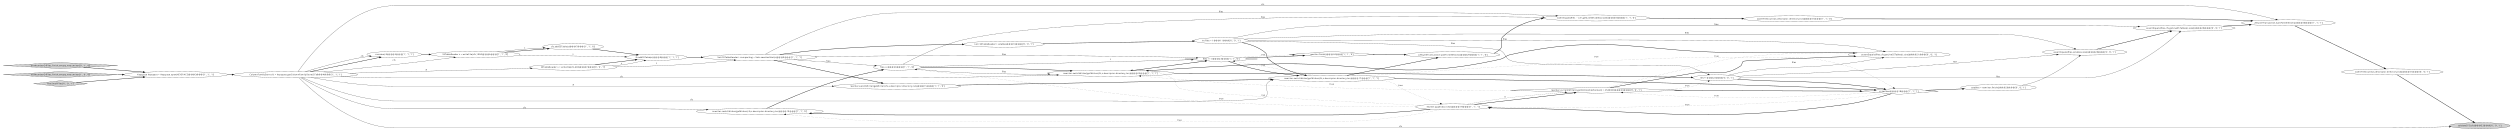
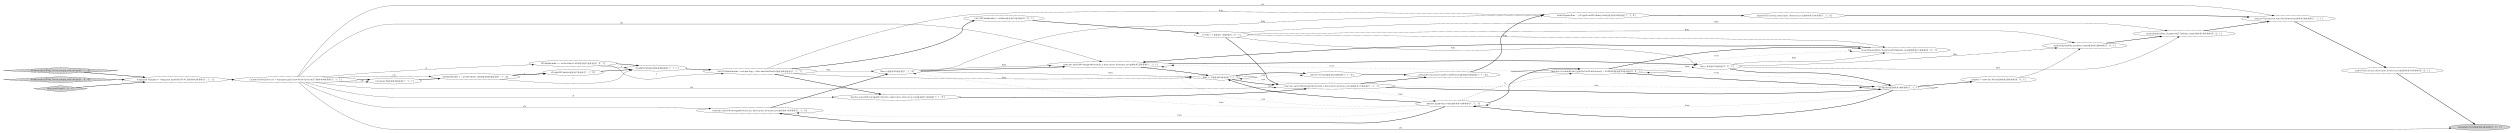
node "rewriter.finish()@@@24@@@['1', '1', '0']": shape diamond -> ellipse
edge "files++@@@20@@@['1', '1', '0']" -> "files == 3@@@23@@@['1', '1', '0']": label "s" -> "files"
edge "rewriter.append(ci.next())@@@19@@@['1', '1', '1']" -> "files == 3@@@23@@@['1', '1', '0']": added
